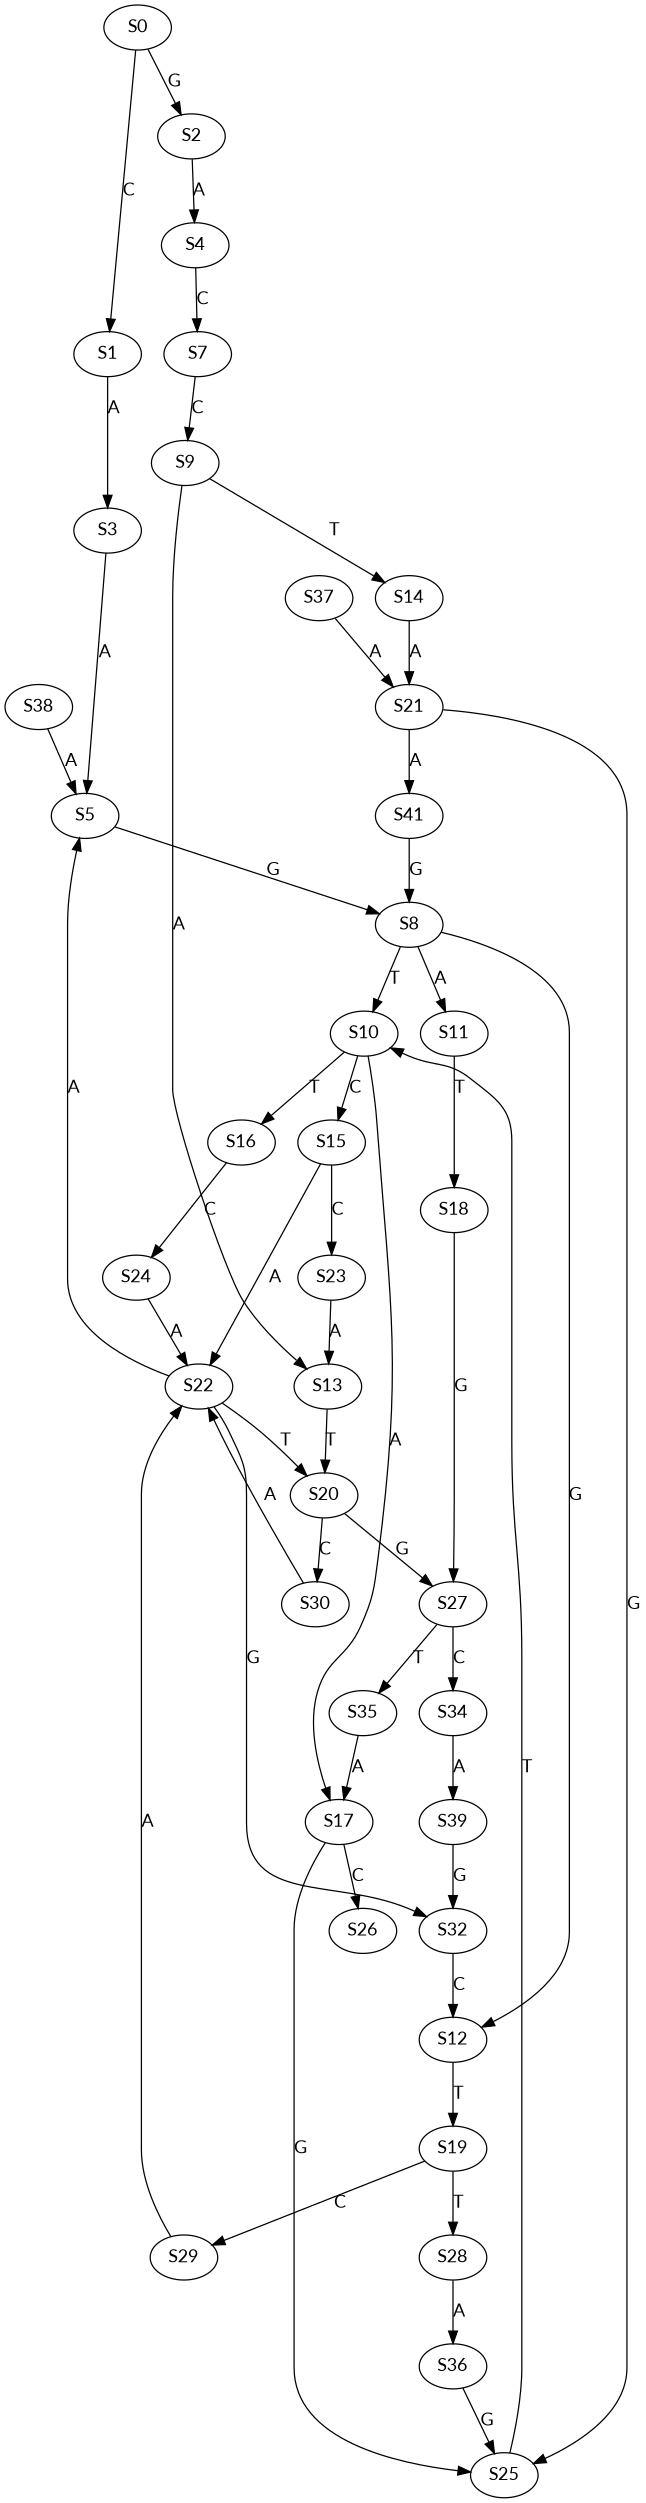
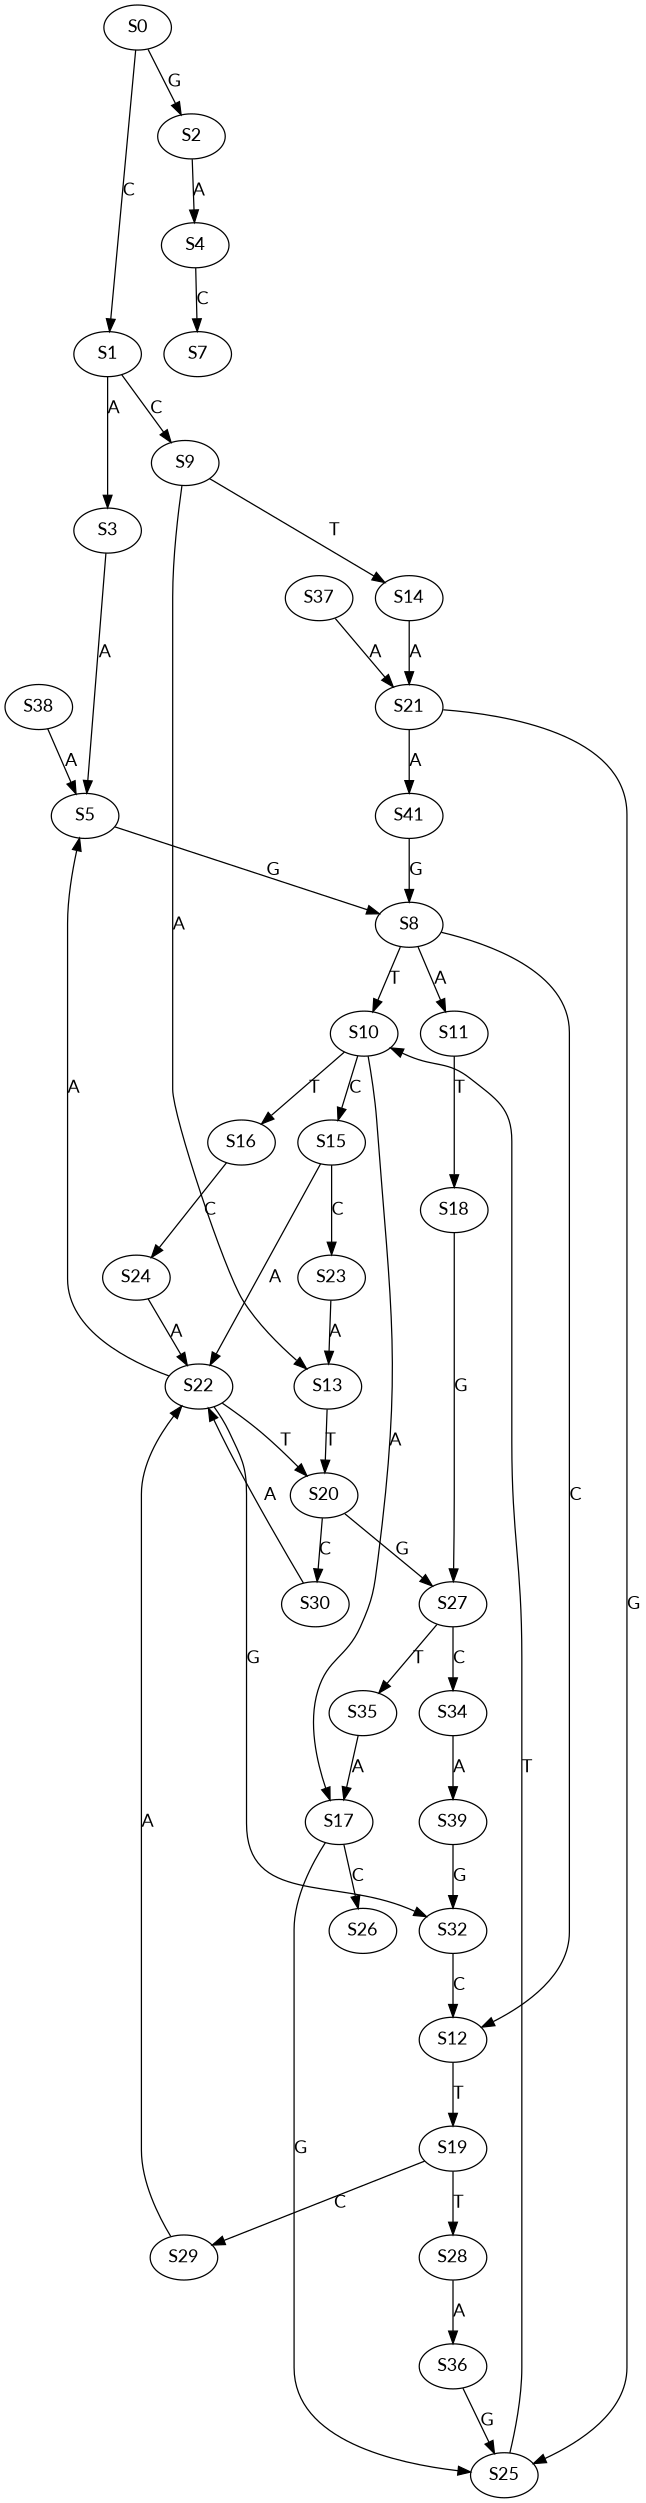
edge "S7" -> "S9": now "S1" -> "S9"
edge "S8" -> "S12": label "G" -> "C"
